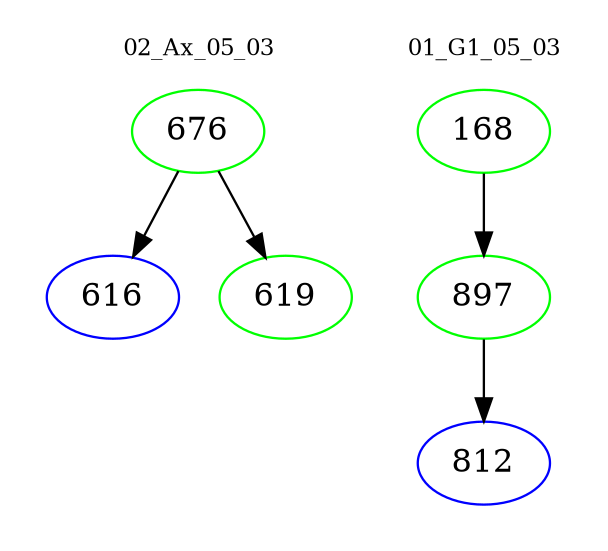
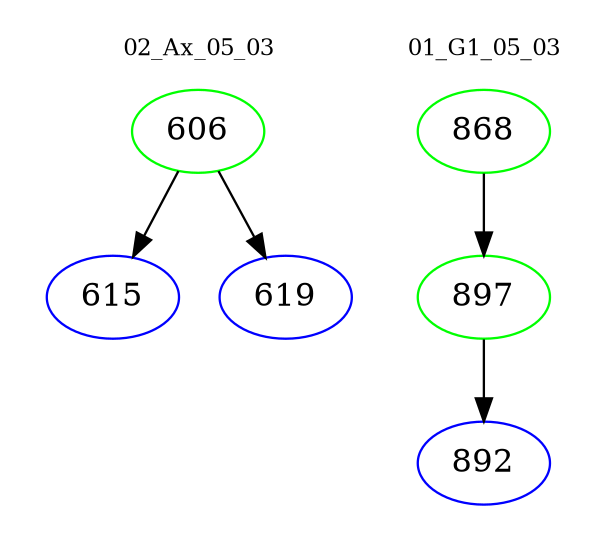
node "676": label "676" -> "606"
node "168": label "168" -> "868"
node "616": label "616" -> "615"
node "619": color green -> blue
node "812": label "812" -> "892"
